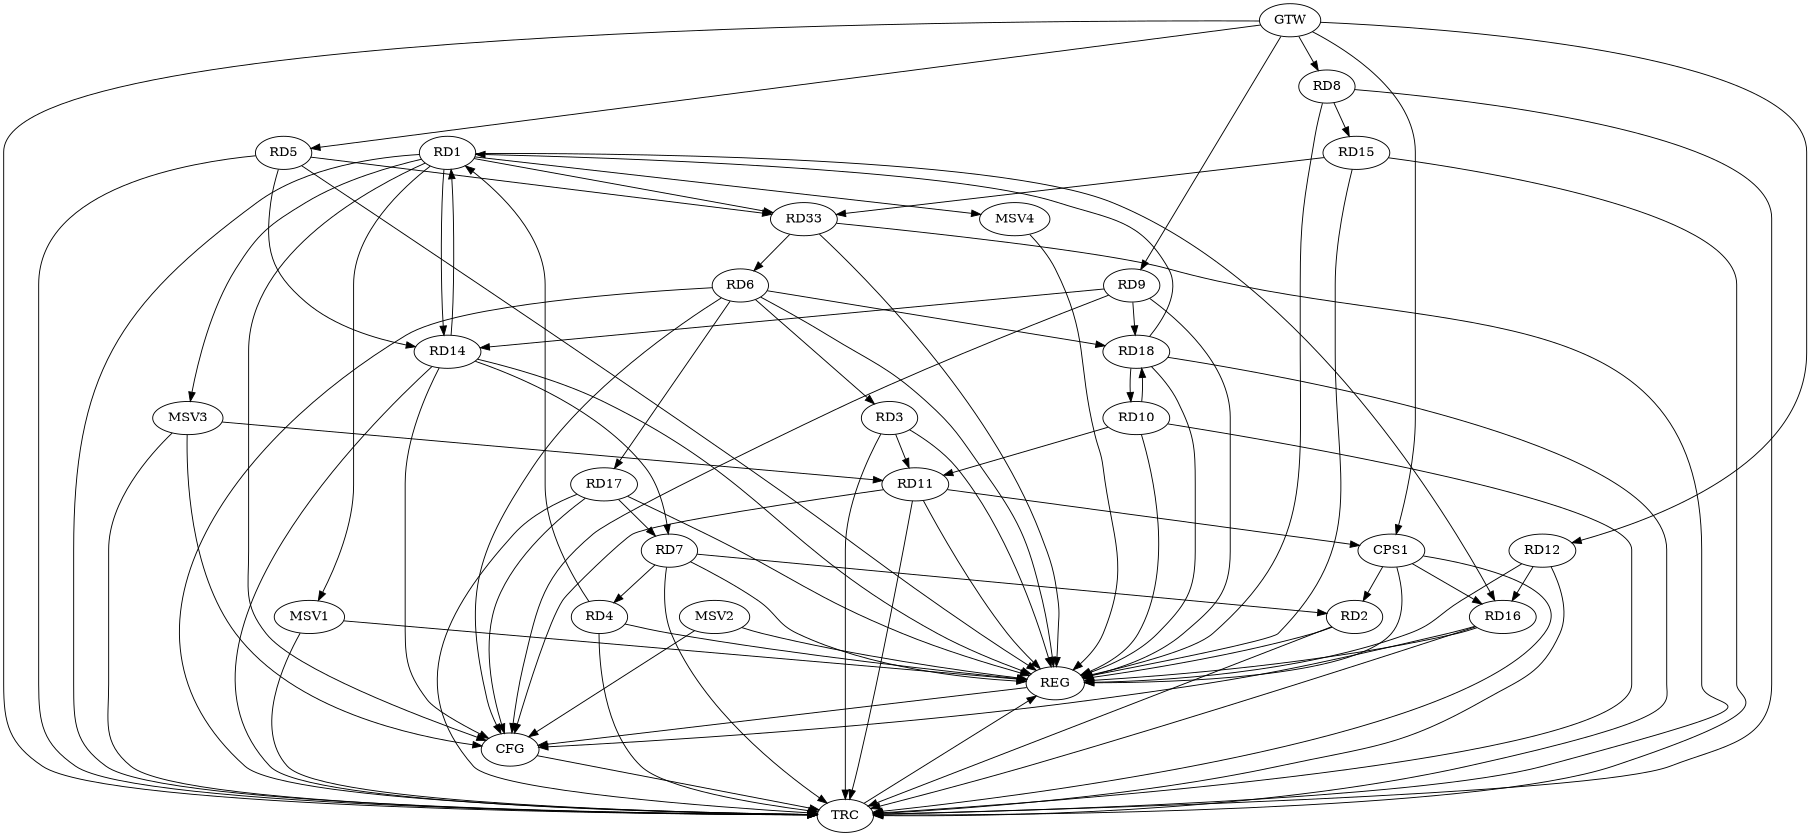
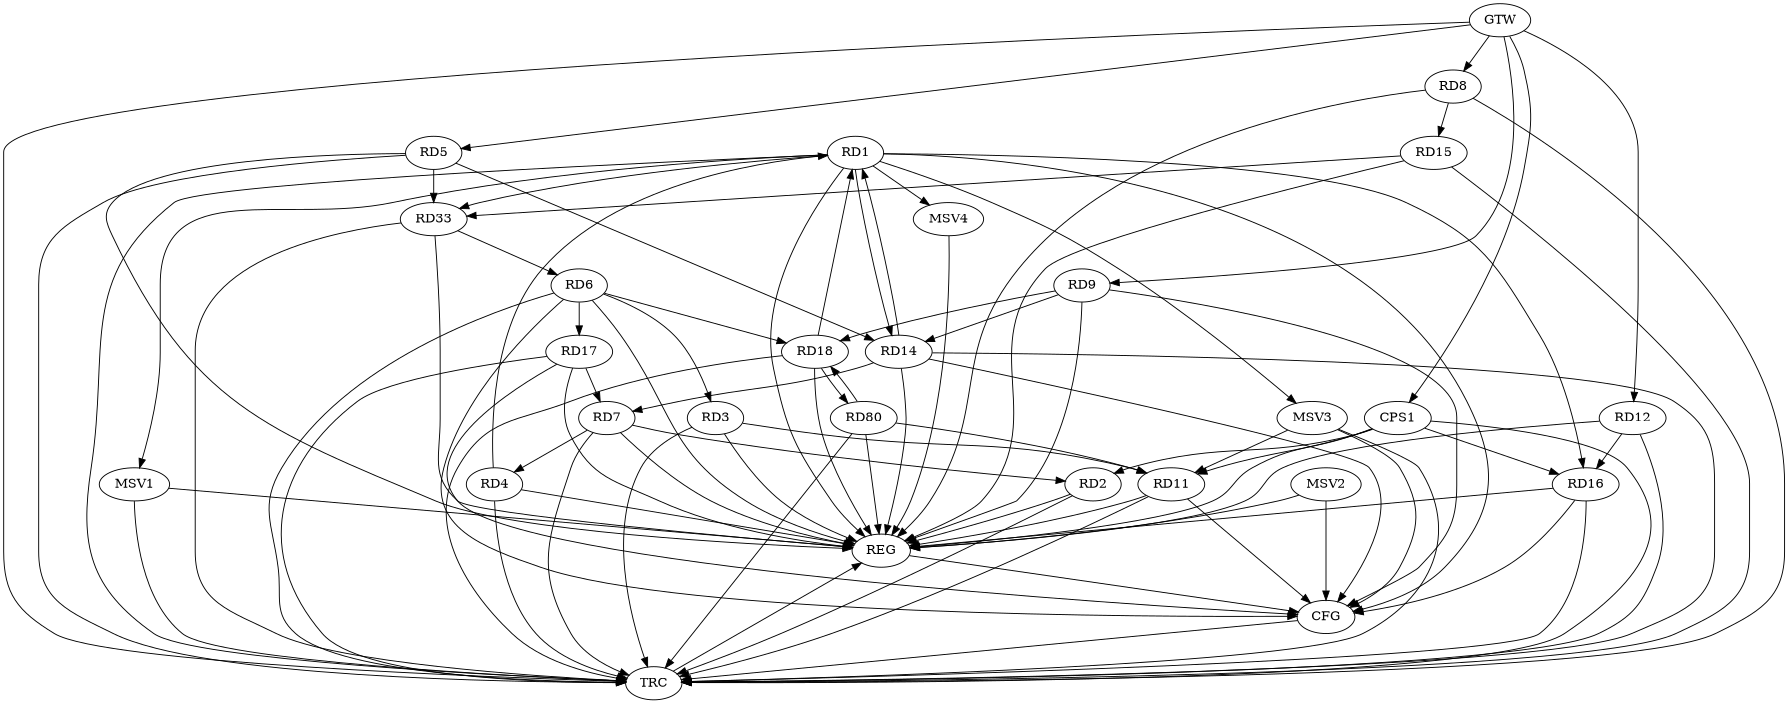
edge "RD1" -> "REG": added
node "RD10": label "RD10" -> "RD80"
edge "RD11" -> "CPS1": reversed
